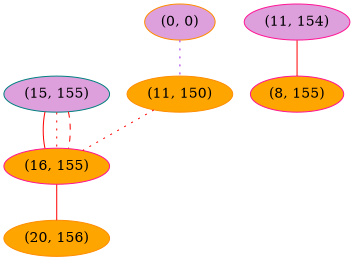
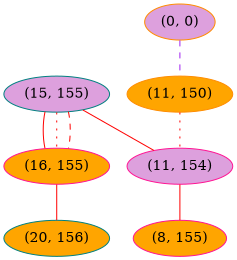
edge "(0, 0)" -- "(11, 150)": style dotted -> dashed
edge "(15, 155)" -- "(11, 154)": added
edge "(11, 150)" -- "(16, 155)": now "(11, 150)" -- "(11, 154)"
node "(20, 156)": color darkorange -> teal
